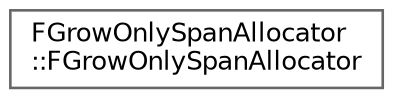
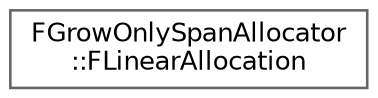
node "FGrowOnlySpanAllocator ::FGrowOnlySpanAllocator": label "FGrowOnlySpanAllocator ::FGrowOnlySpanAllocator" -> "FGrowOnlySpanAllocator ::FLinearAllocation"
